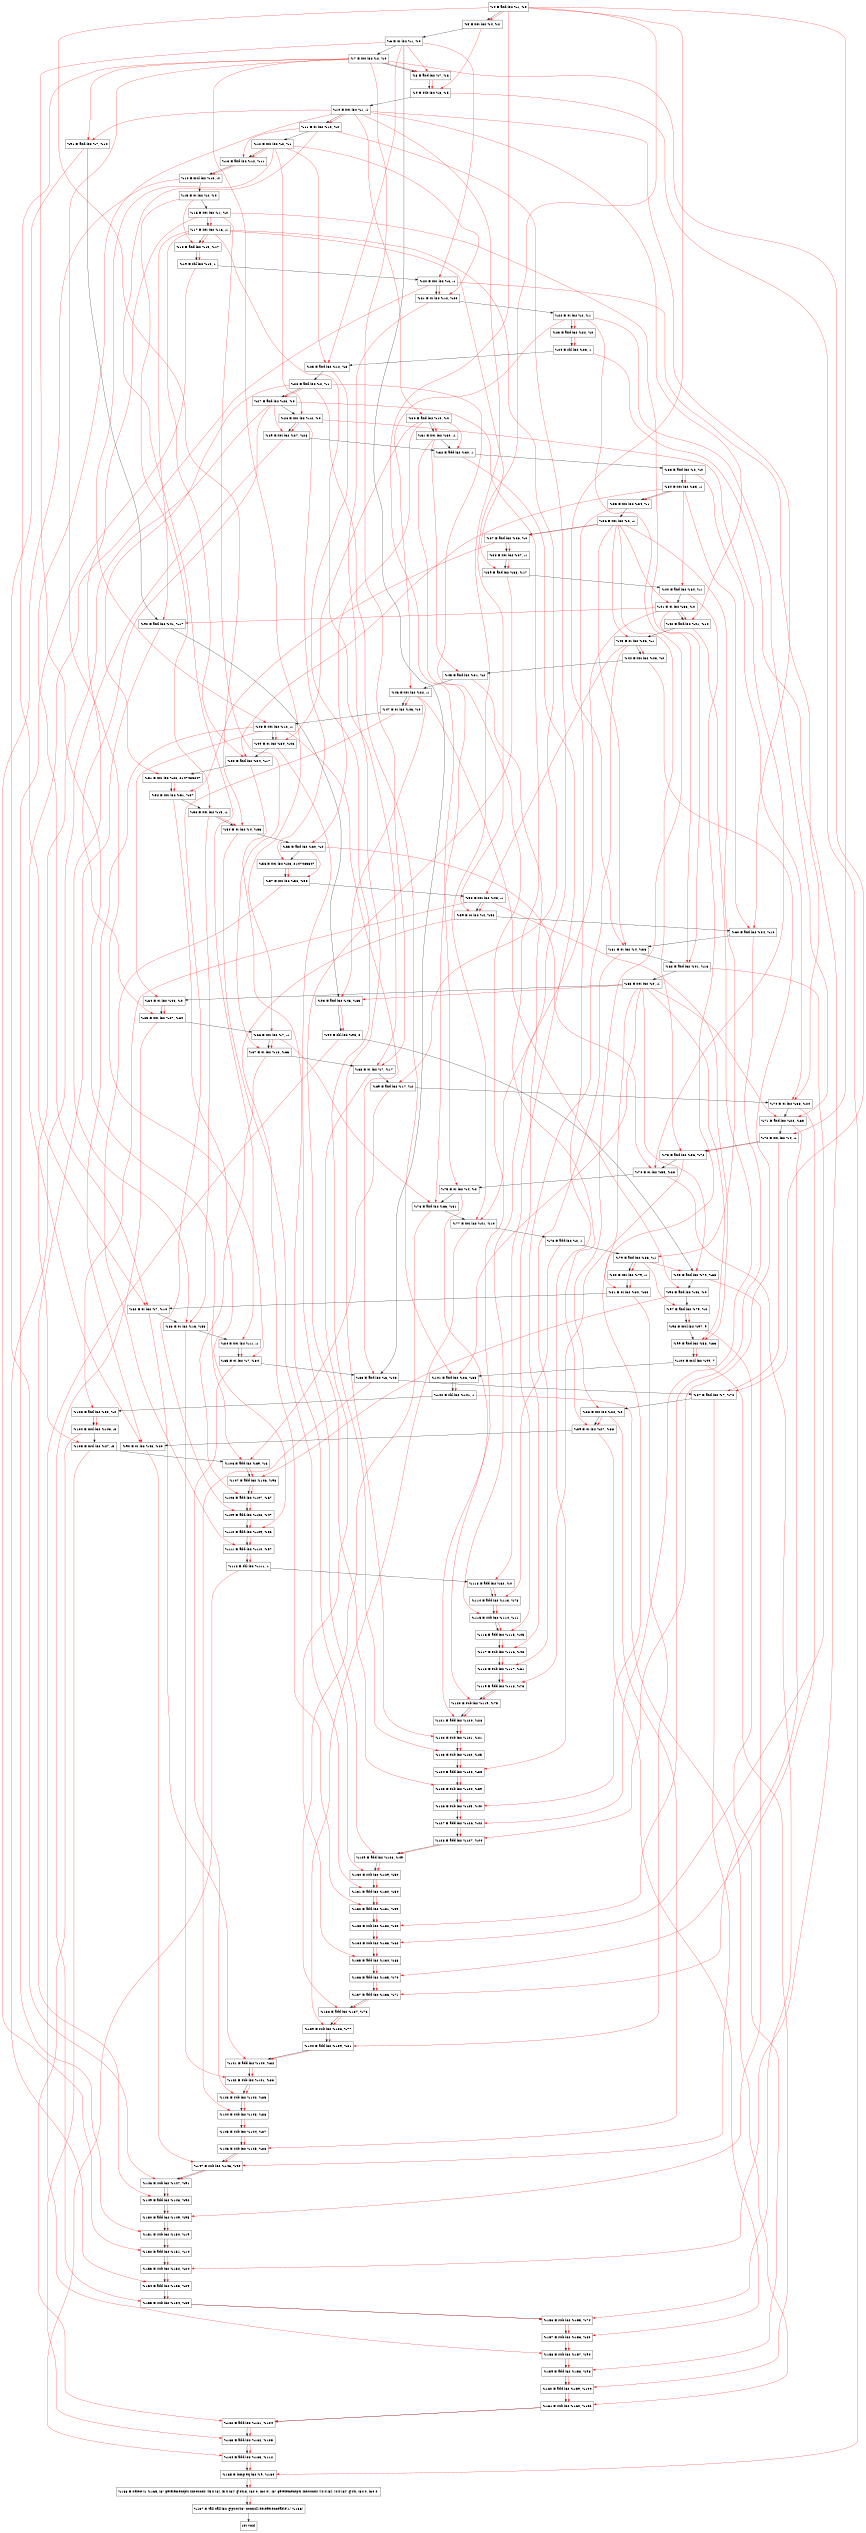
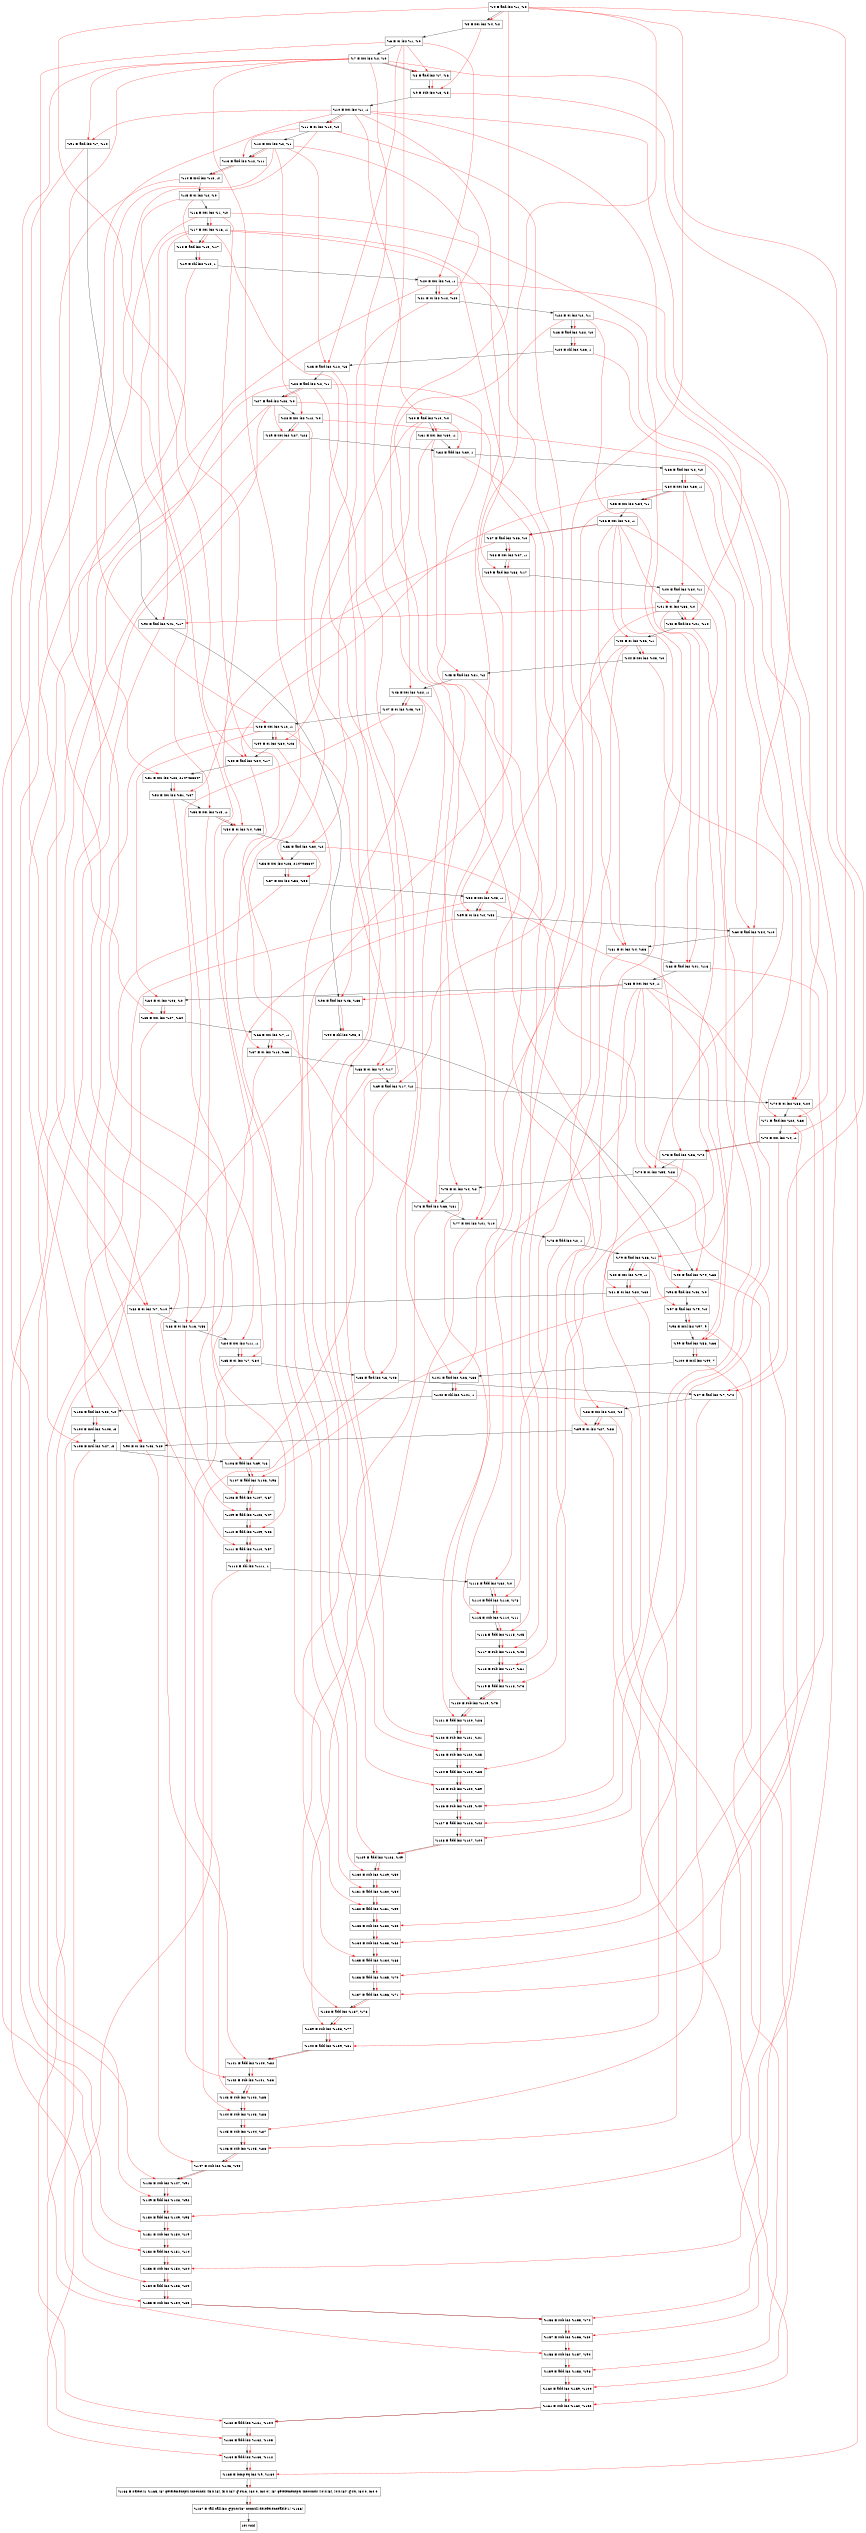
edge "%6 = or i32 %1, %0" -> "%86 = and i32 %6, %48": color black -> red
edge "%87 = and i32 %7, %72" -> "%147 = sub i32 %146, %90": now "%87 = and i32 %7, %72" -> "%145 = sub i32 %144, %87"
